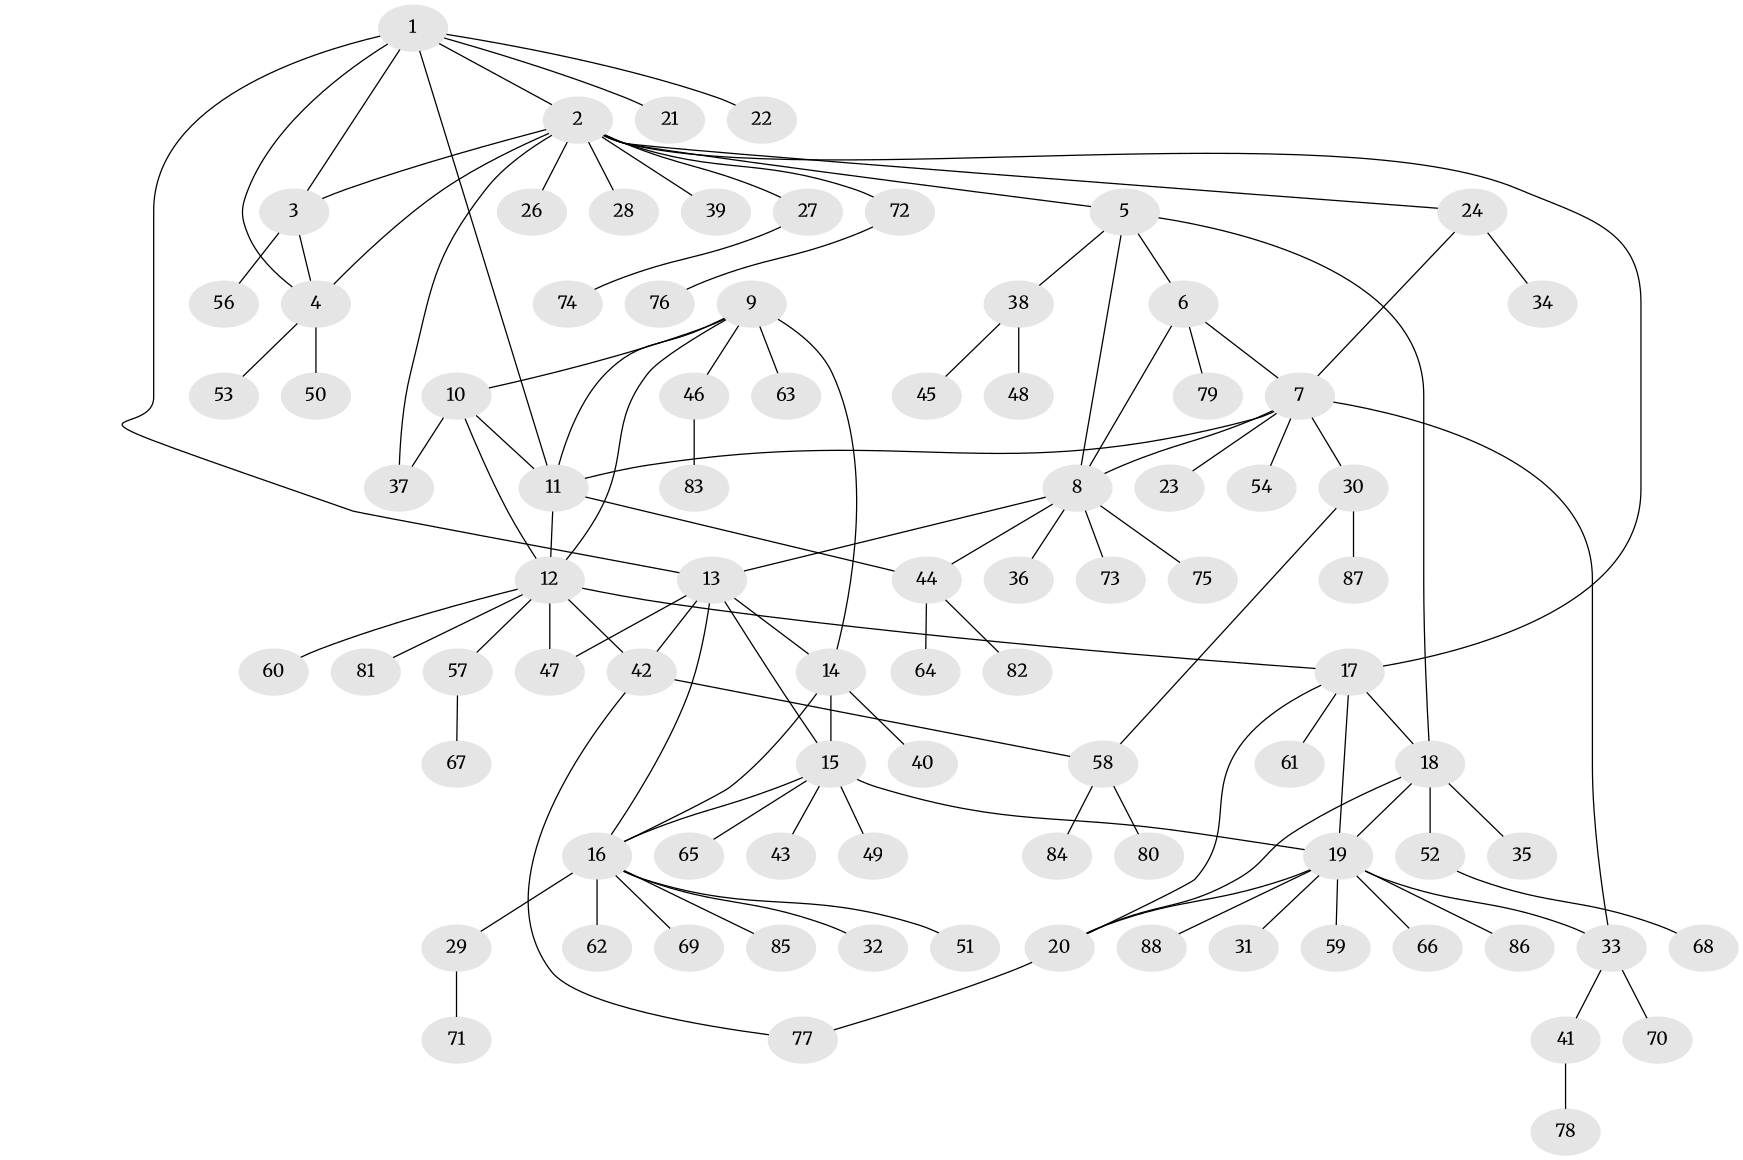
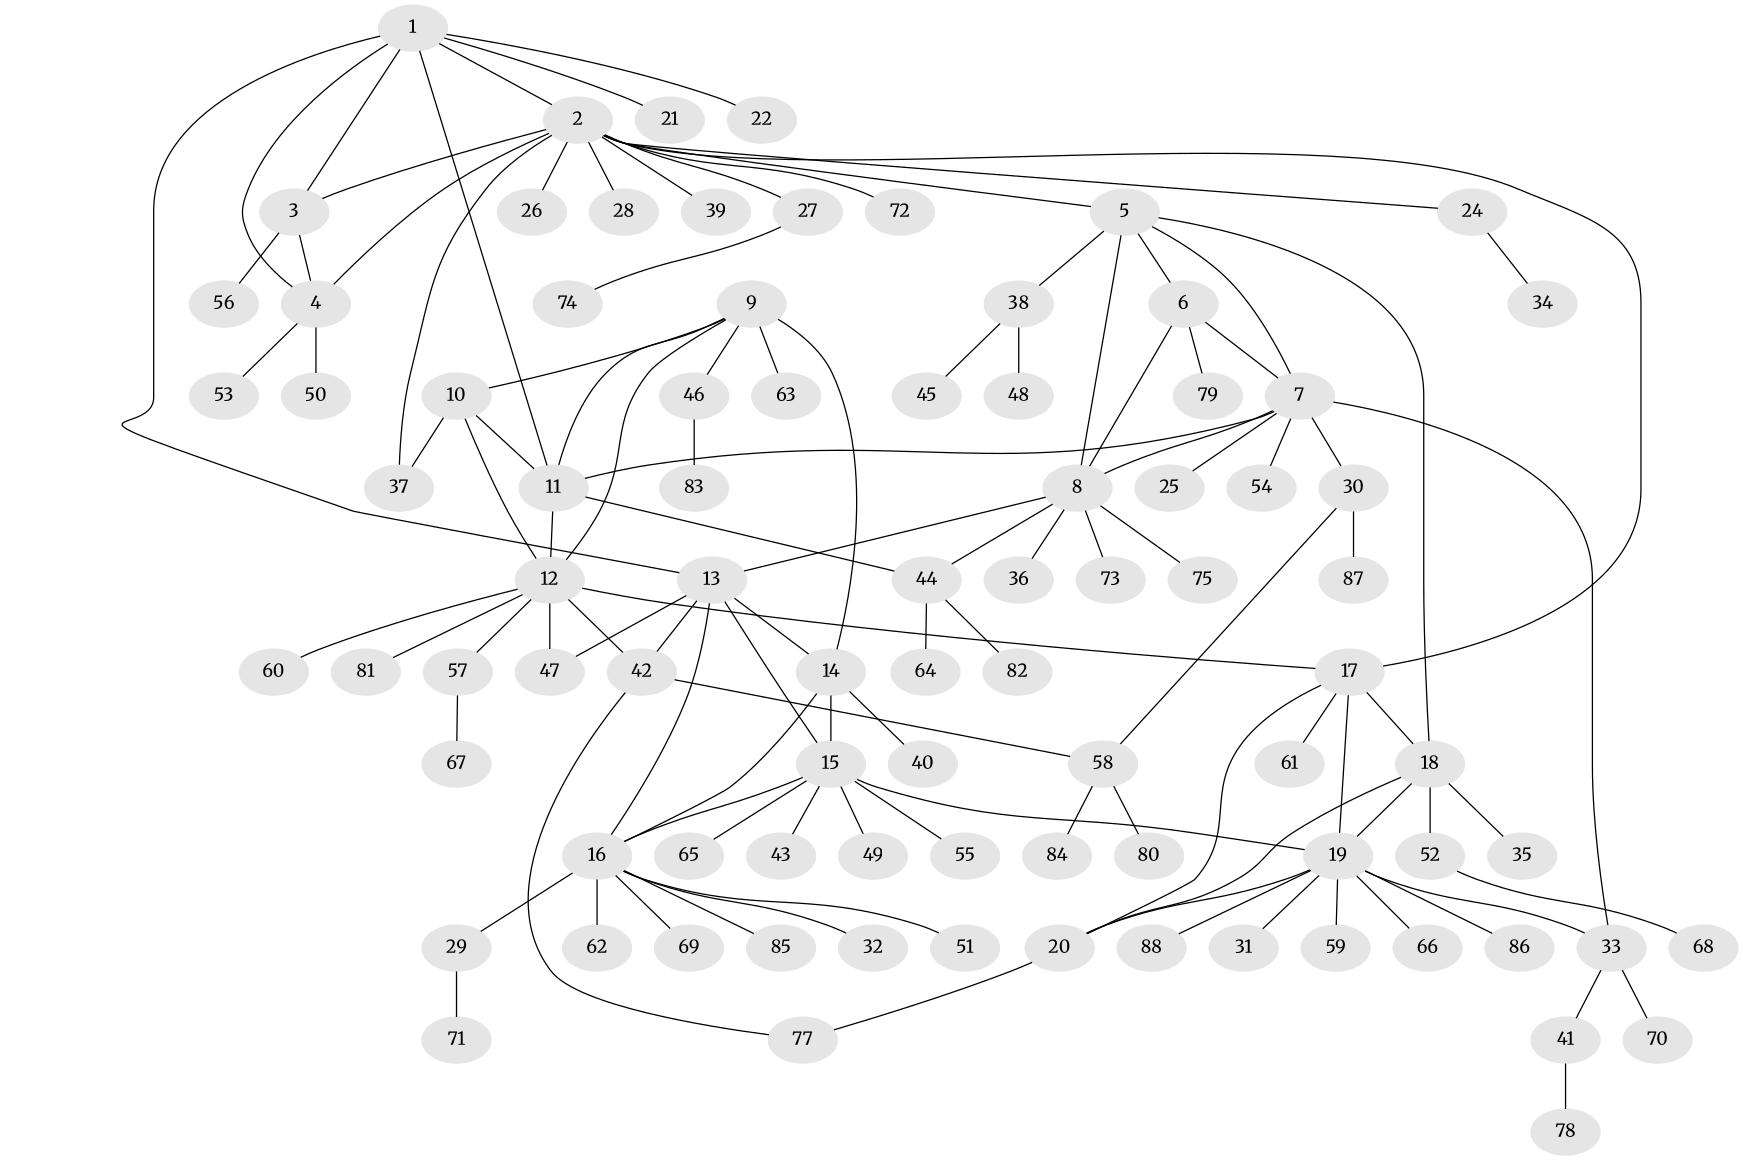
edge "24" -- "7": now "5" -- "7"
node "76": removed
node "23": label "23" -> "25"
node "55": added
